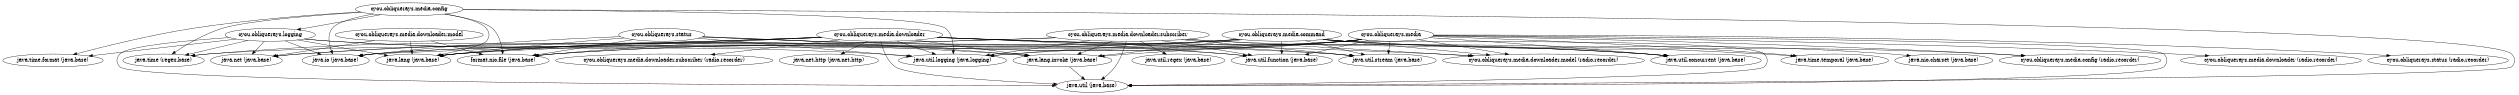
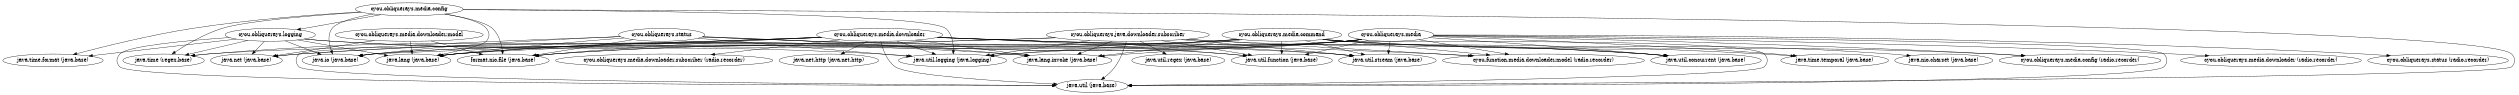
node "cyou.obliquerays.media.downloader.subscriber": label "cyou.obliquerays.media.downloader.subscriber" -> "cyou.obliquerays.java.downloader.subscriber"
node "cyou.obliquerays.media.downloader.model (radio.recorder)": label "cyou.obliquerays.media.downloader.model (radio.recorder)" -> "cyou.function.media.downloader.model (radio.recorder)"
edge "java.lang.invoke (java.base)" -> "java.util (java.base)": now "cyou.obliquerays.status" -> "java.util (java.base)"
